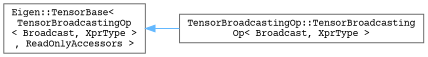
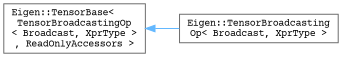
node "TensorBroadcastingOp::TensorBroadcasting Op< Broadcast, XprType >": label "TensorBroadcastingOp::TensorBroadcasting Op< Broadcast, XprType >" -> "Eigen::TensorBroadcasting Op< Broadcast, XprType >"
